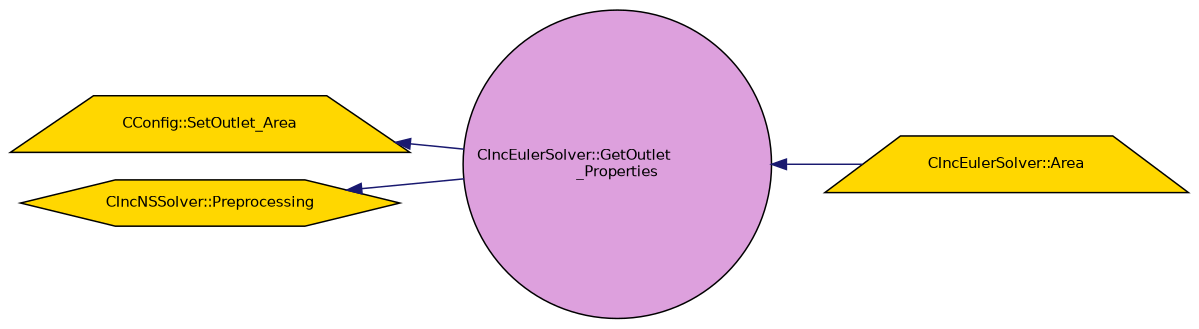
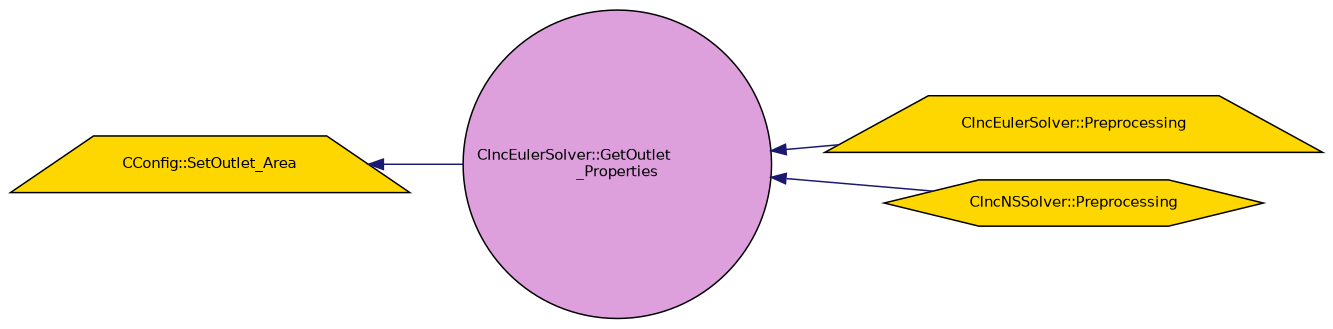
node "CIncEulerSolver::Area": label "CIncEulerSolver::Area" -> "CIncEulerSolver::Preprocessing"
edge "CIncEulerSolver::GetOutlet _Properties" -> "CIncNSSolver::Preprocessing": reversed
